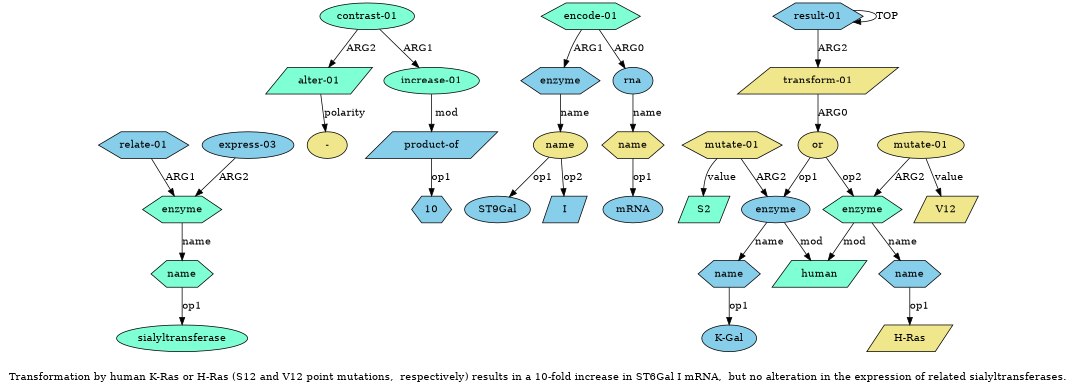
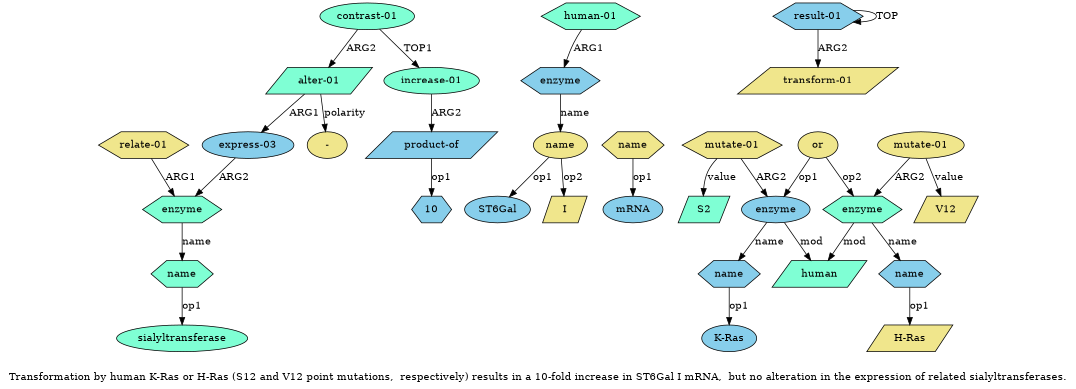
node "encode-01": label "encode-01" -> "human-01"
edge "contrast-01" -> "increase-01": label "ARG1" -> "TOP1"
node "rna": removed
edge "transform-01" -> "or": removed, label "ARG0"
edge "alter-01" -> "express-03": added, label "ARG1"
edge "increase-01" -> "product-of": label "mod" -> "ARG2"
node "relate-01": fillcolor skyblue -> khaki
node "ST9Gal": label "ST9Gal" -> "ST6Gal"
node "I": fillcolor skyblue -> khaki
node "K-Gal": label "K-Gal" -> "K-Ras"
